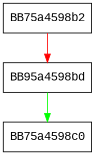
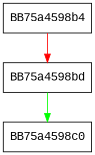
node "BB75a4598b2": label "BB75a4598b2" -> "BB75a4598b4"
node "BB95a4598bd": label "BB95a4598bd" -> "BB75a4598bd"
